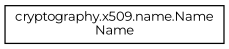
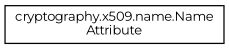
node "cryptography.x509.name.Name Name": label "cryptography.x509.name.Name Name" -> "cryptography.x509.name.Name Attribute"
